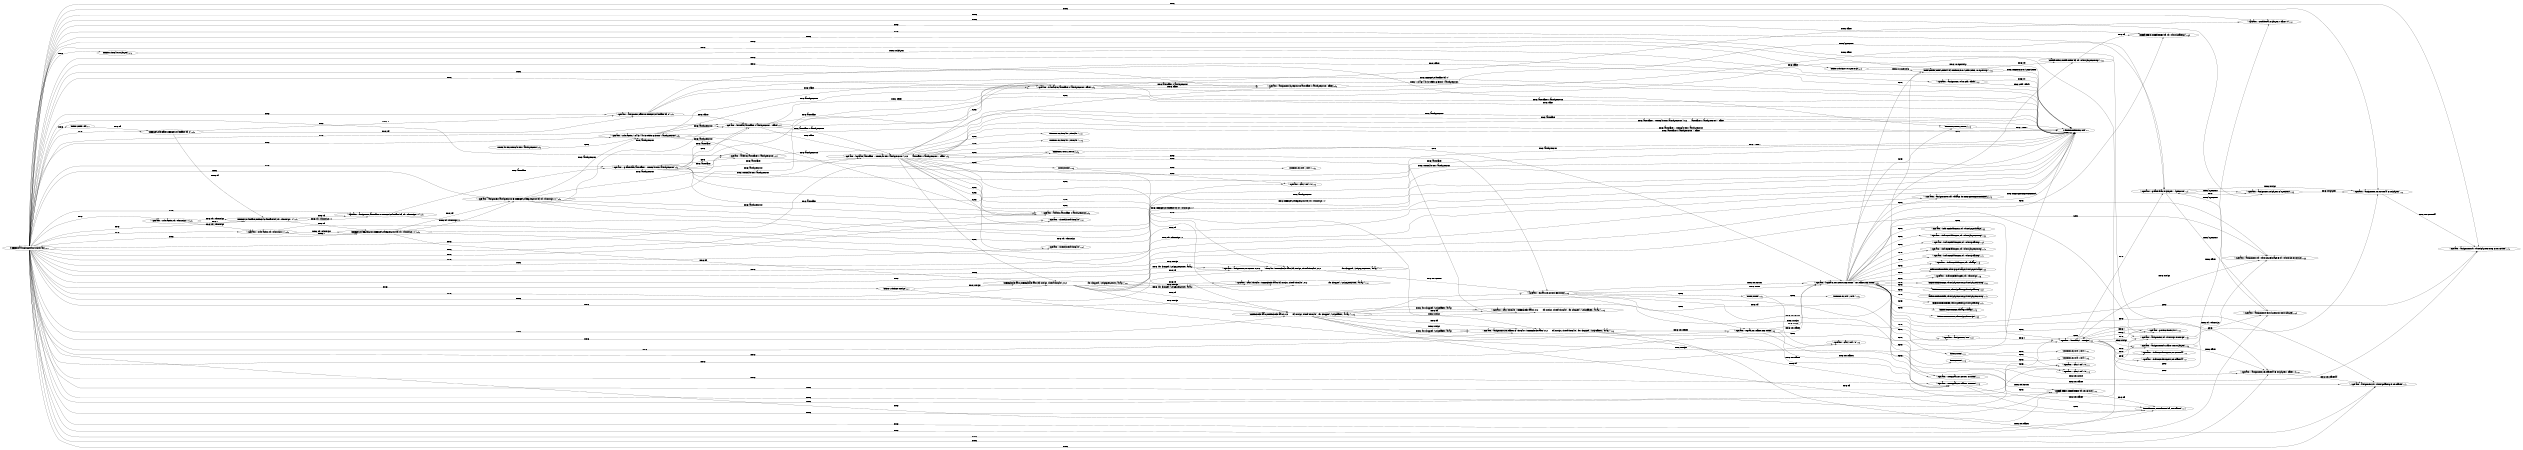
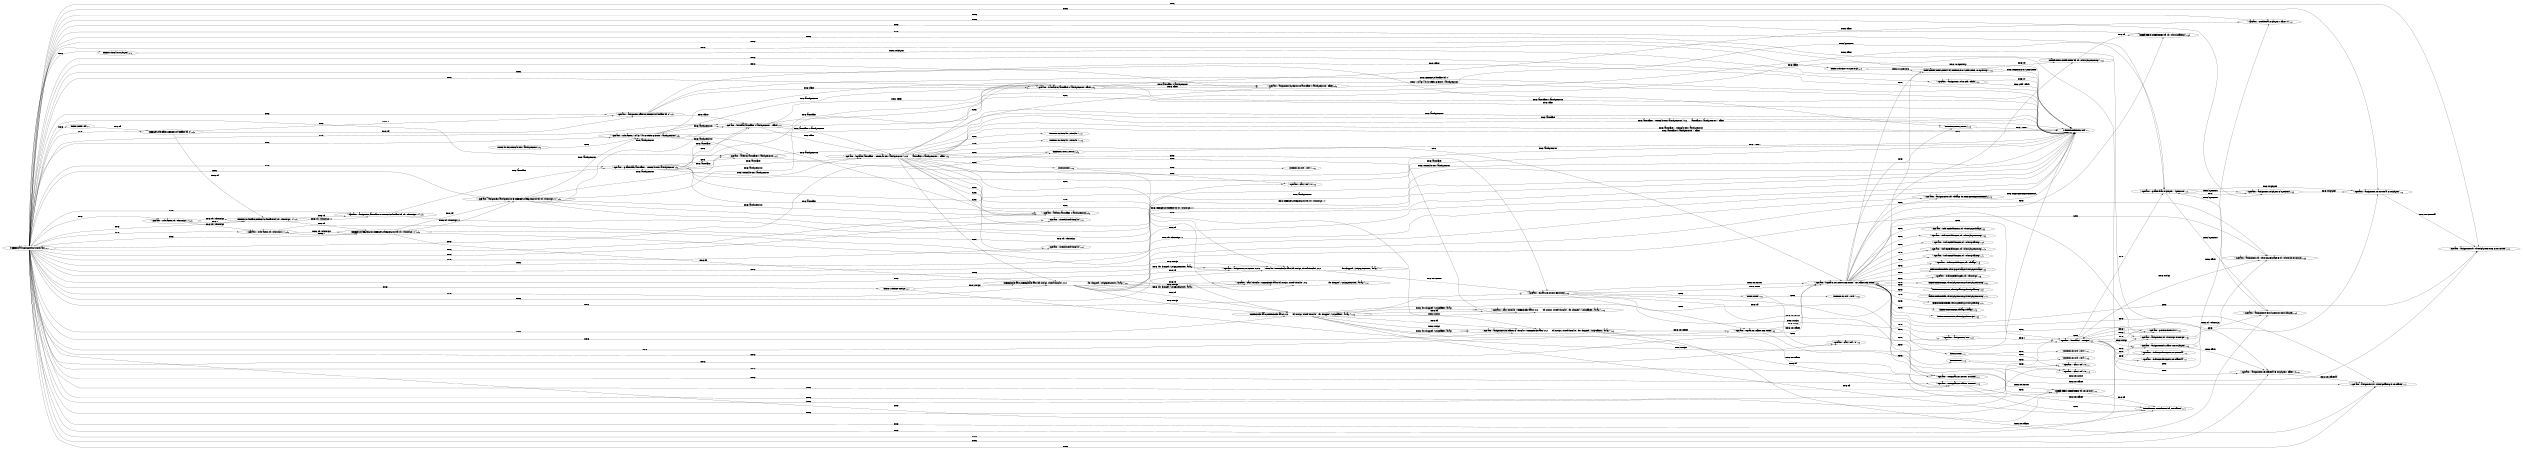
edge "(<operator>.greaterThan,stripbytes > bytecount)" -> "(<operator>.assignment,newcounts[i] = stripbytes)": label "DDG: nstrips" -> "DDG: stripbytes"
edge "(<operator>.equals,newoffsets == NULL)" -> "(<operator>.notEquals,newoffsets != NULL)": removed, label "DDG: newoffsets"
edge "(METHOD,allocChoppedUpStripArrays)" -> "(<operator>.notEquals,newcounts != NULL)": added, label "DDG:"
